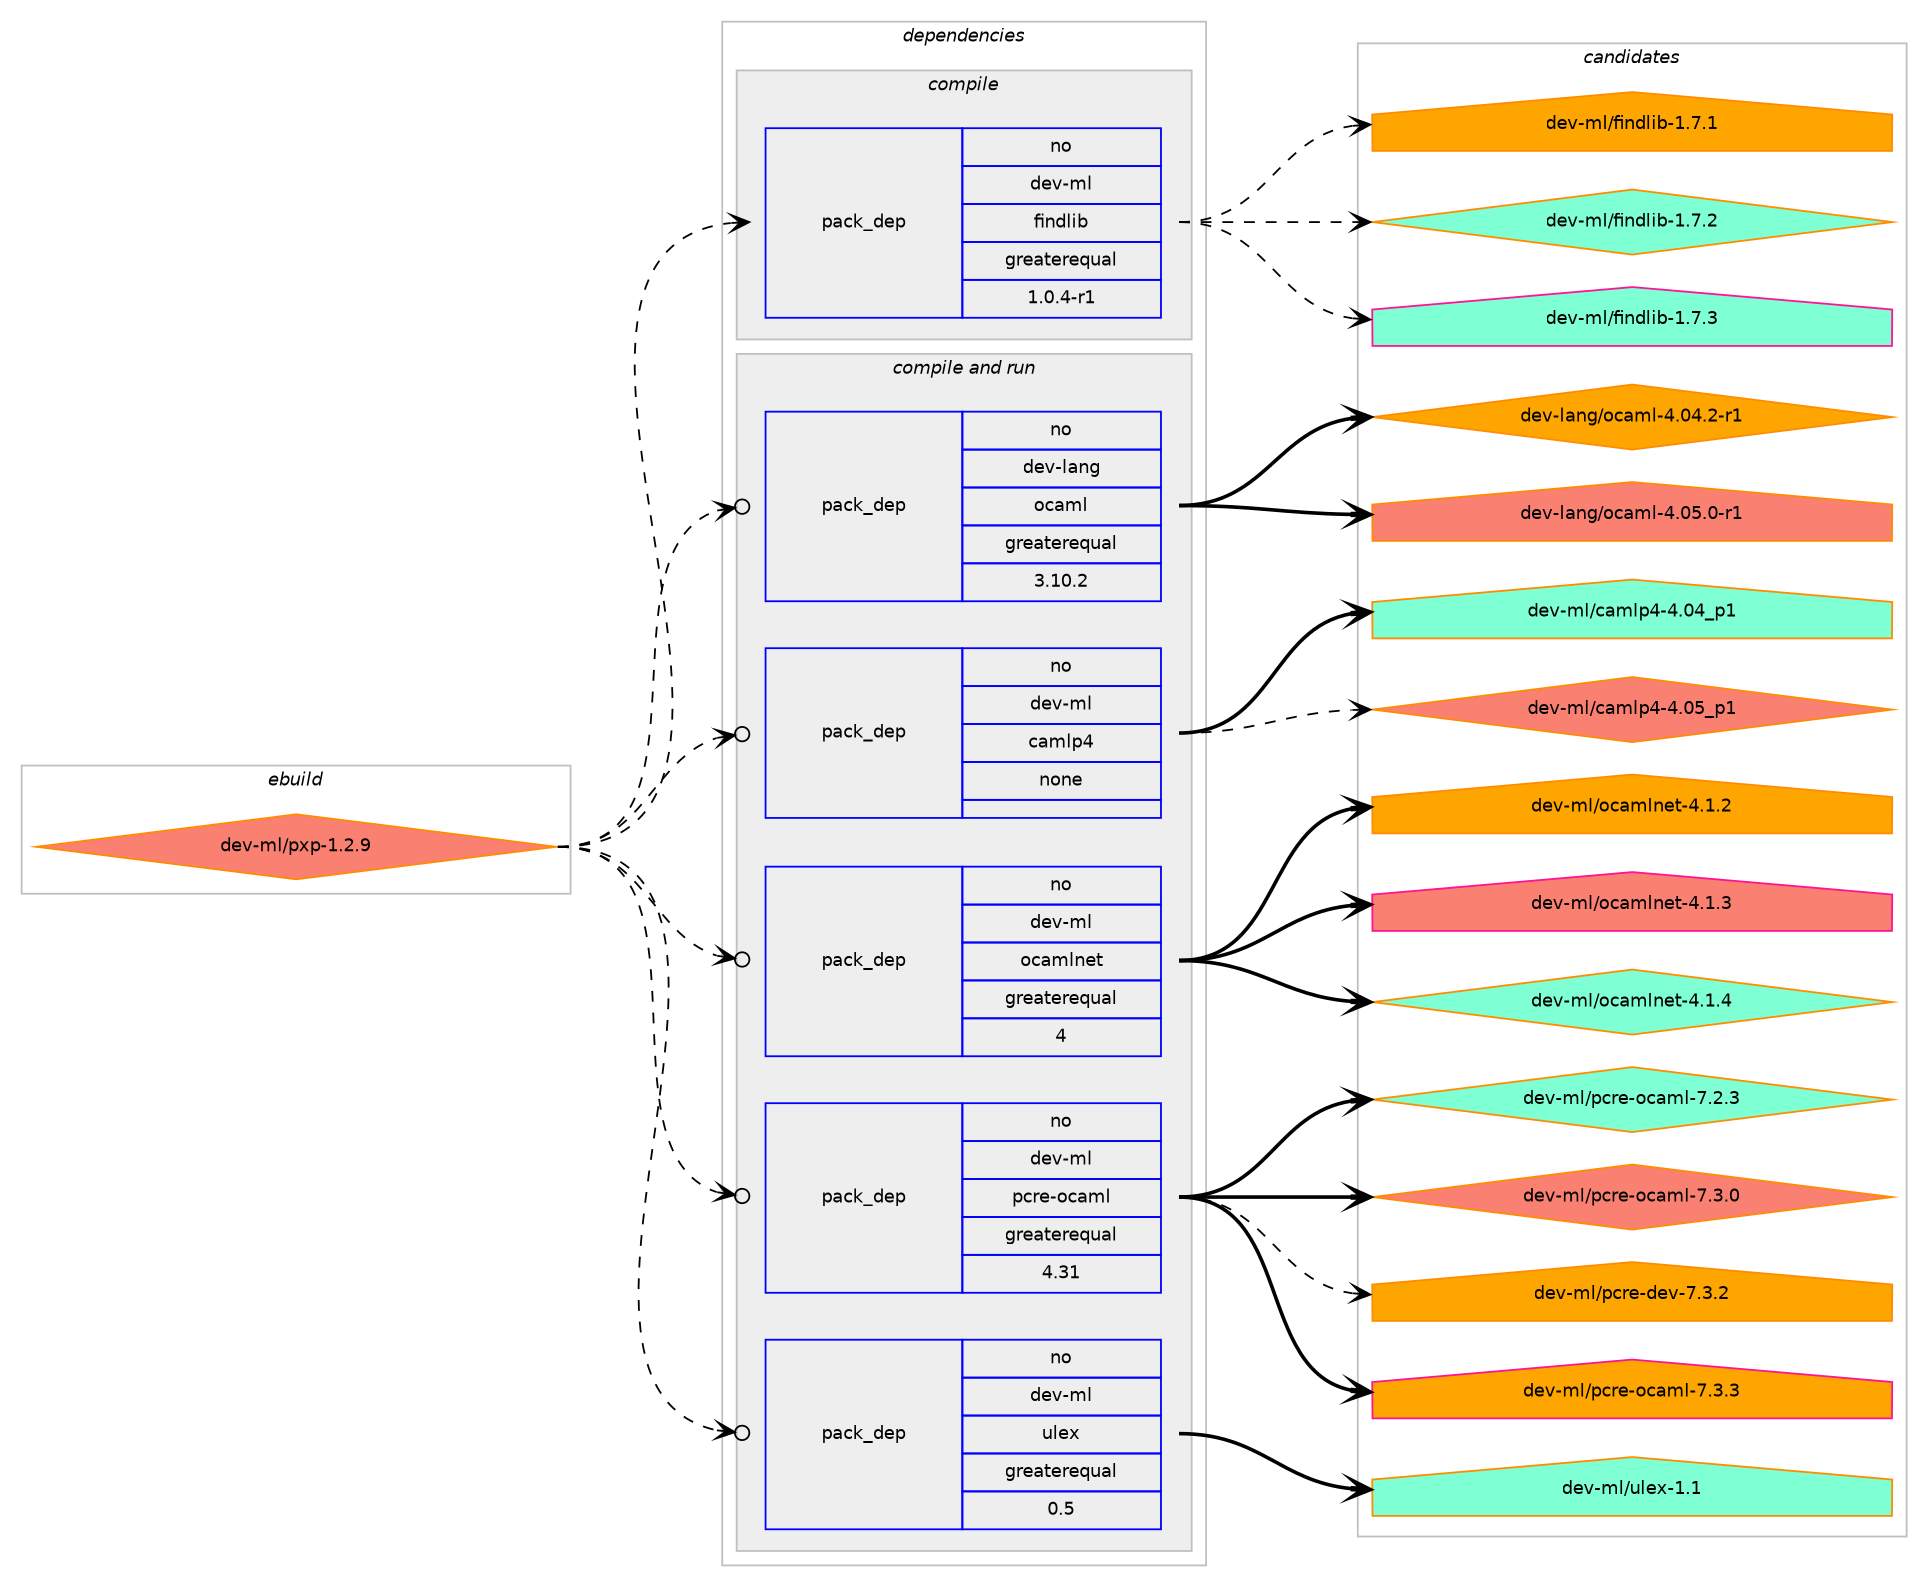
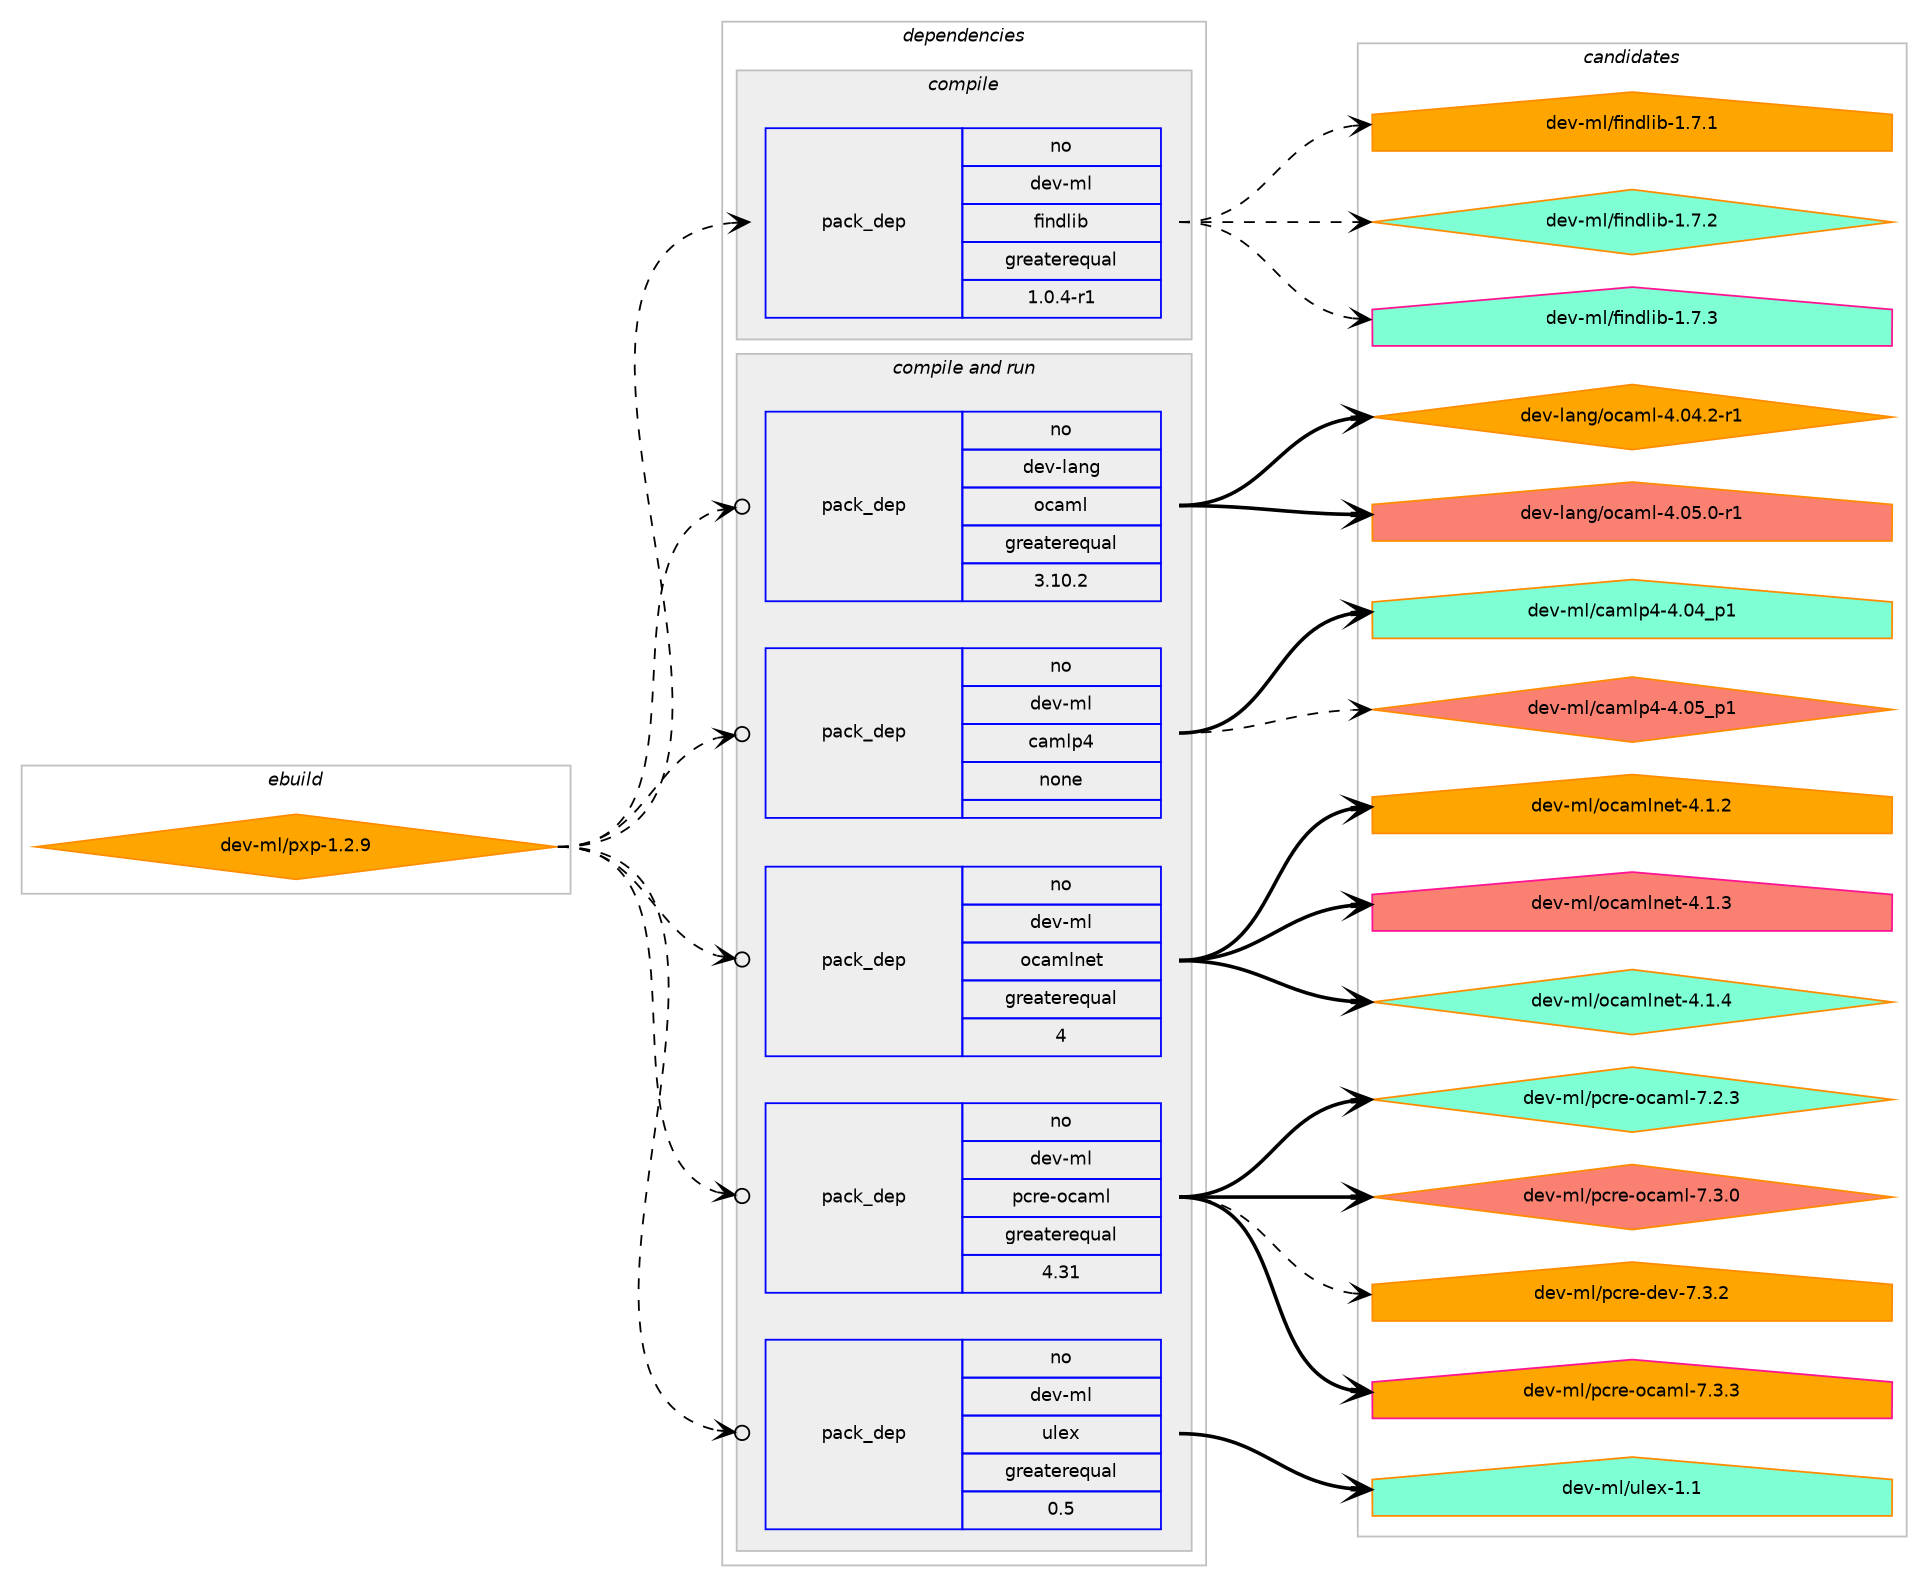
node "dev-ml/pxp-1.2.9": fillcolor salmon -> orange
